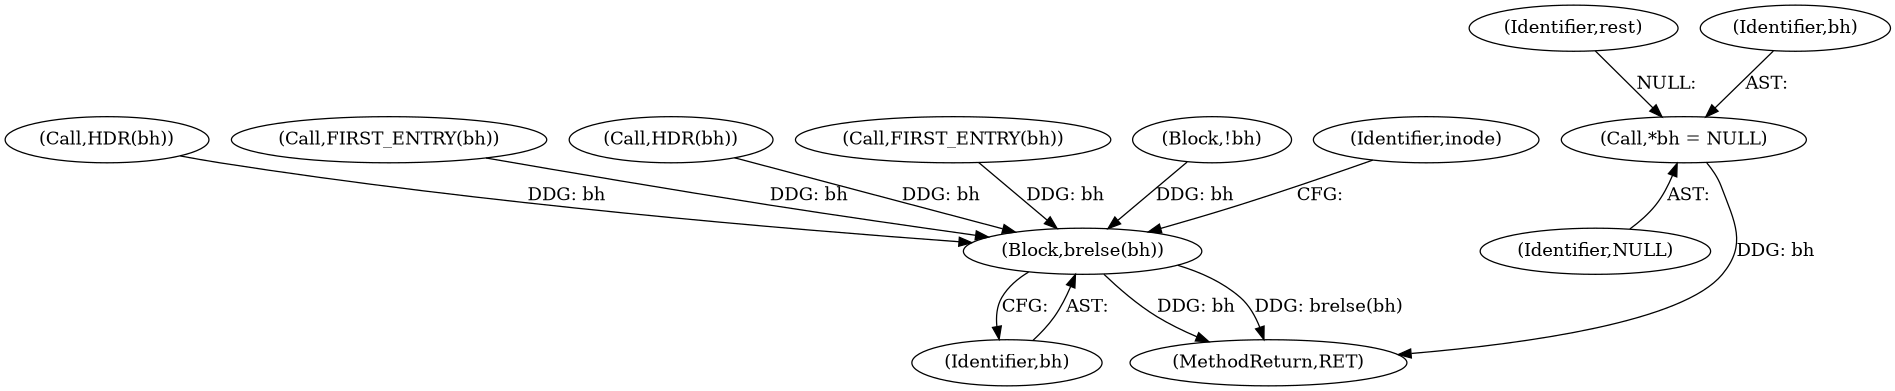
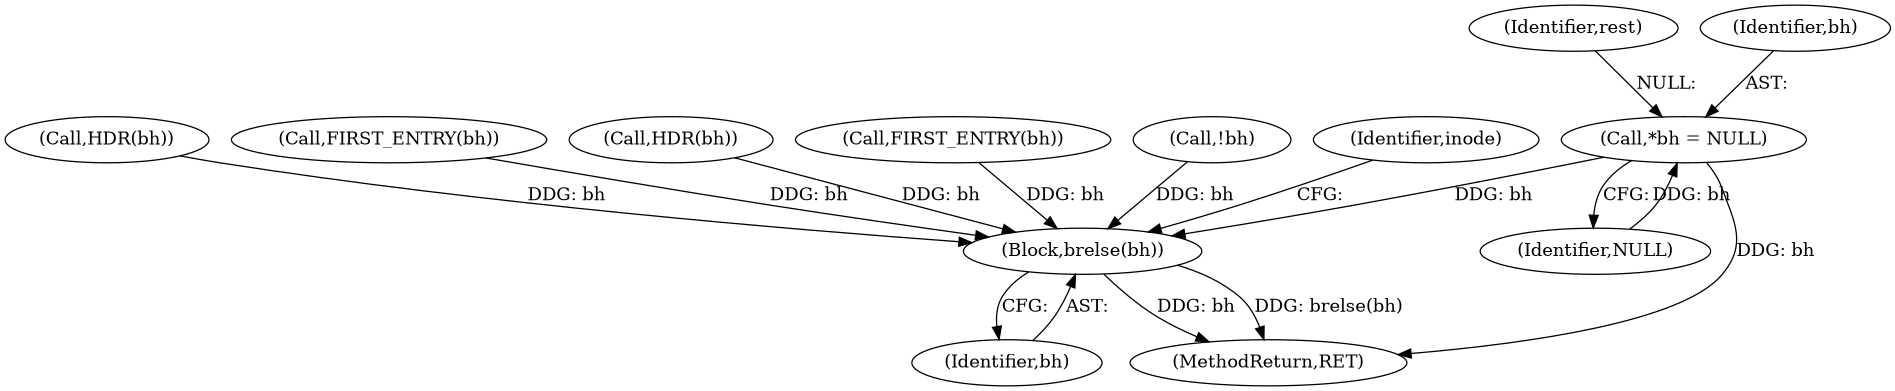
node "(Block,!bh)": label "(Block,!bh)" -> "(Call,!bh)"
edge "(Call,*bh = NULL)" -> "(Identifier,NULL)": added, label "CFG:"
edge "(Identifier,NULL)" -> "(Call,*bh = NULL)": label "AST: " -> "DDG: bh"
edge "(Call,*bh = NULL)" -> "(Block,brelse(bh))": added, label "DDG: bh"
